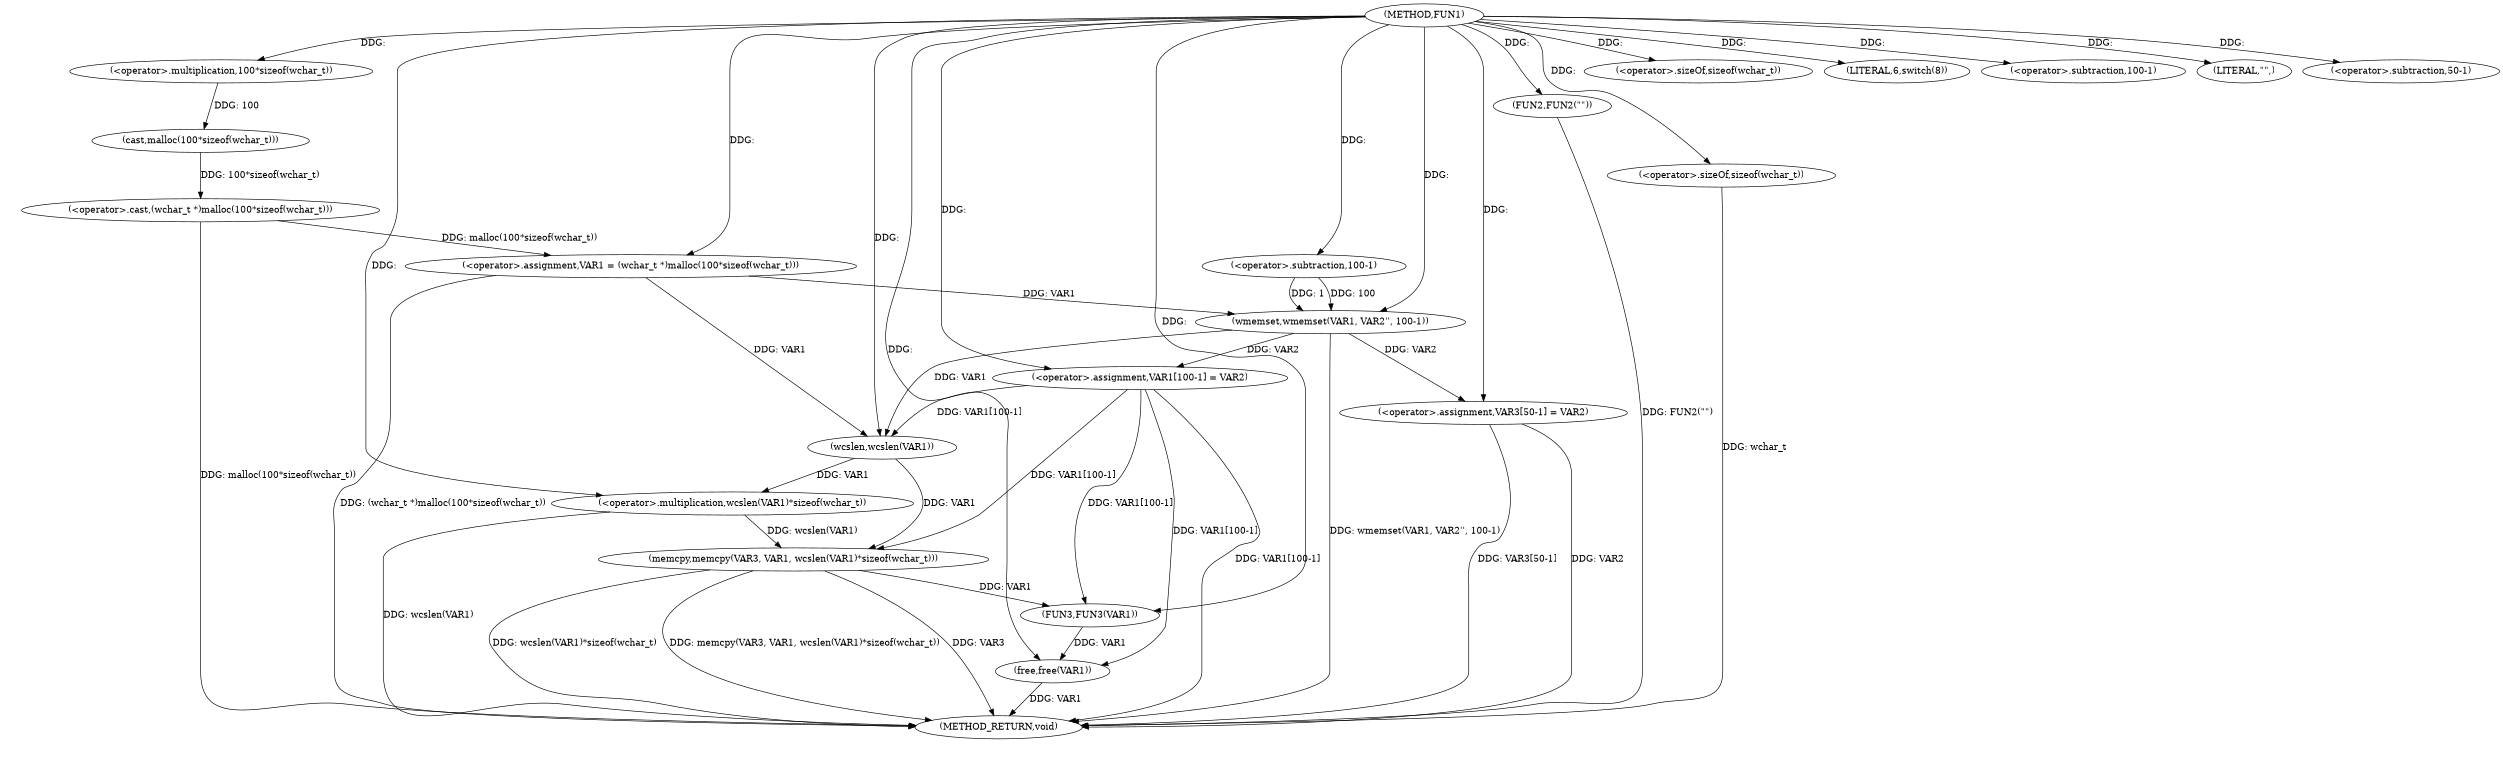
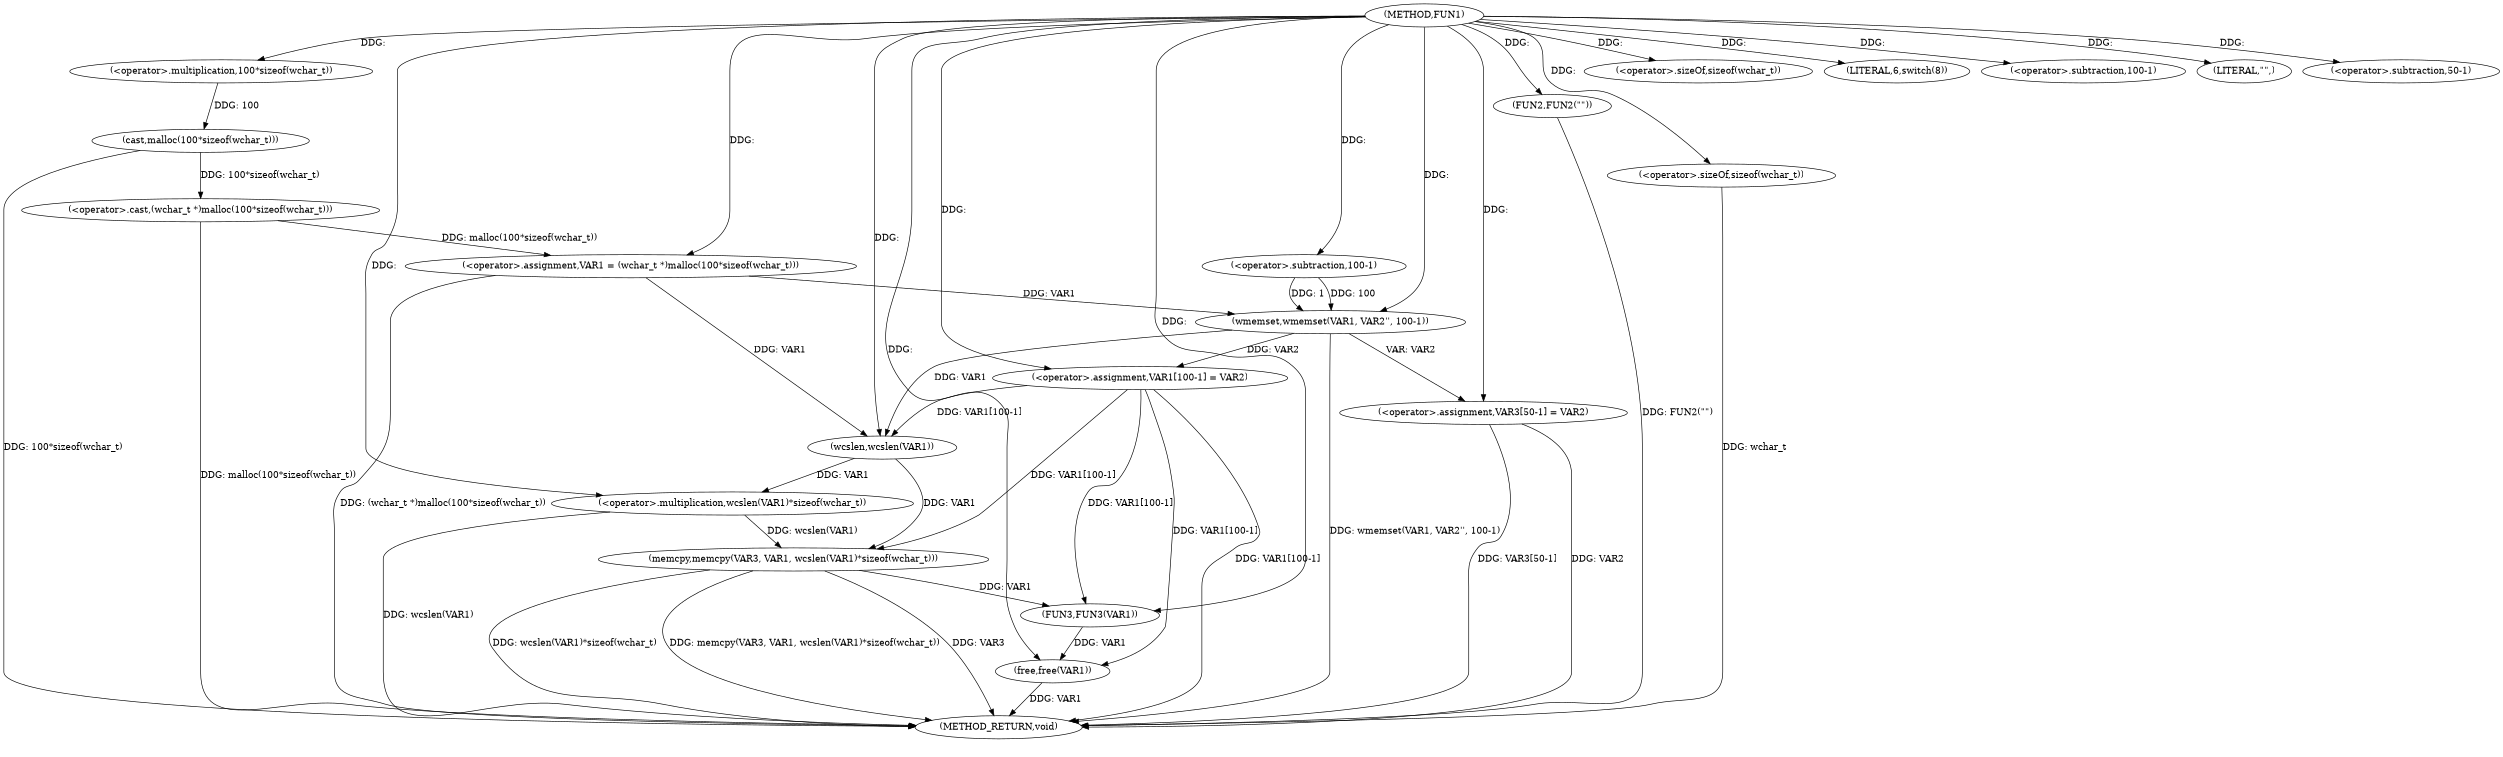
edge "(wmemset,wmemset(VAR1, VAR2'', 100-1))" -> "(<operator>.assignment,VAR3[50-1] = VAR2)": label "DDG: VAR2" -> "VAR: VAR2"
edge "(cast,malloc(100*sizeof(wchar_t)))" -> "(METHOD_RETURN,void)": added, label "DDG: 100*sizeof(wchar_t)"
